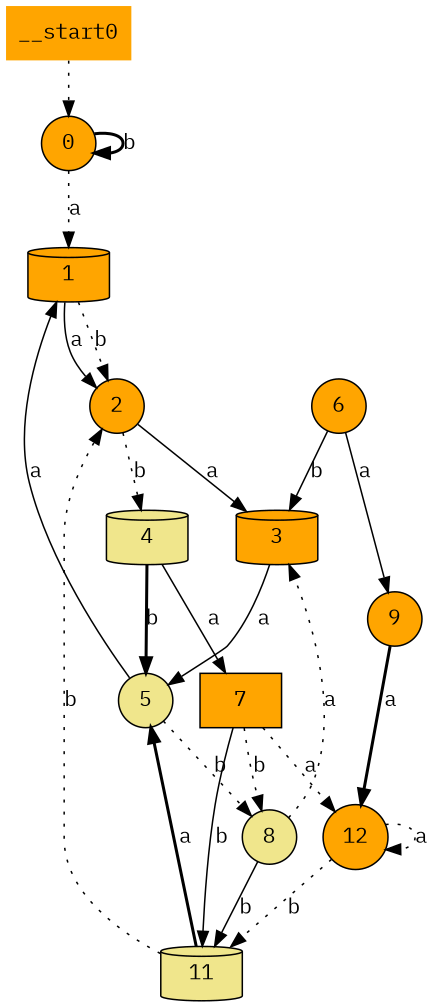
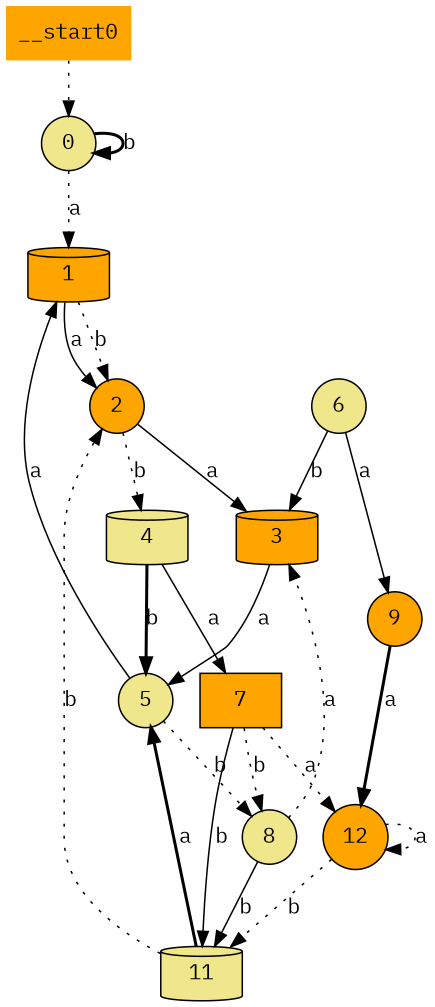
node "0": fillcolor orange -> khaki
node "6": fillcolor orange -> khaki
